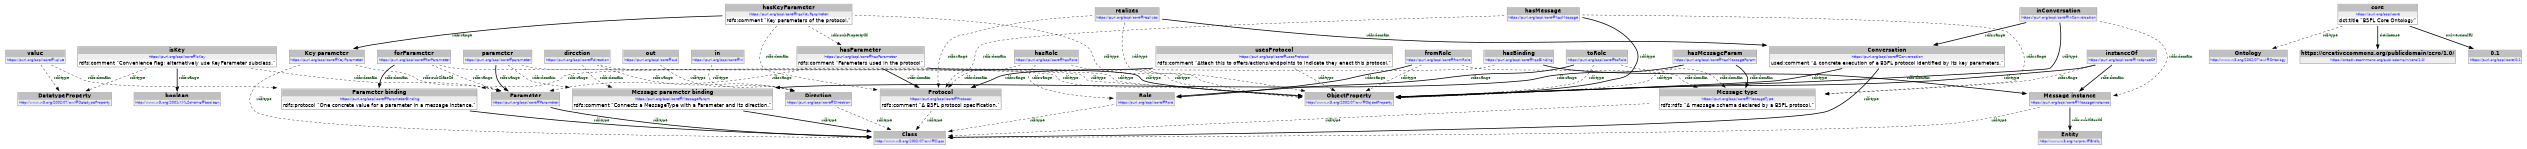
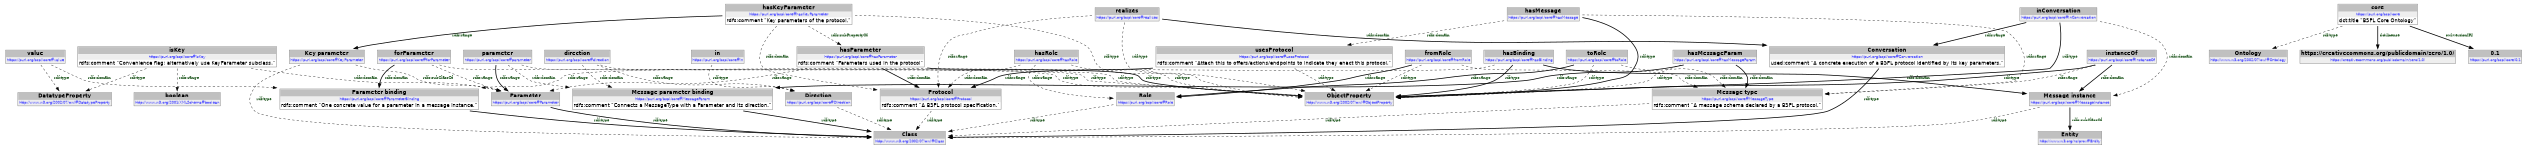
edge "hasMessage" -> "Protocol": now "hasMessage" -> "usesProtocol"
node "out": removed
edge "isKey" -> "boolean": style bold -> dashed
edge "Conversation" -> "ObjectProperty": now "hasBinding" -> "ObjectProperty"
node "Parameter binding": text "rdfs:protocol" -> "rdfs:comment"
node "Message type": text "rdfs:rdfs" -> "rdfs:comment"
